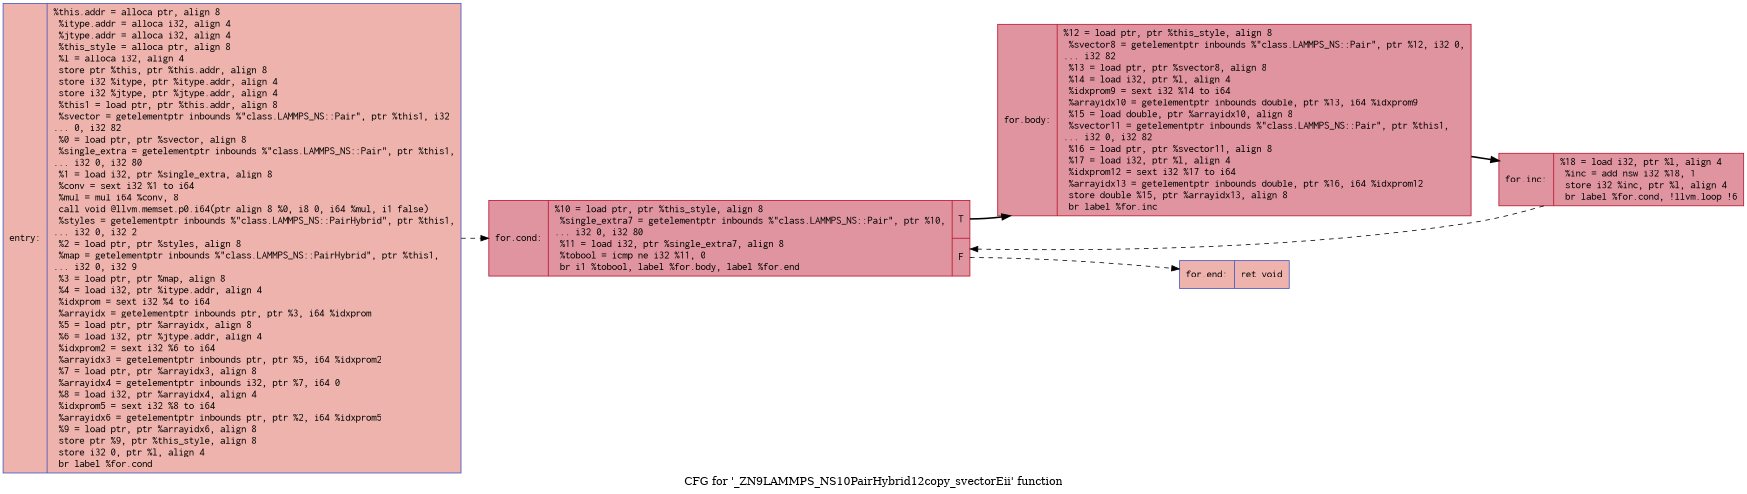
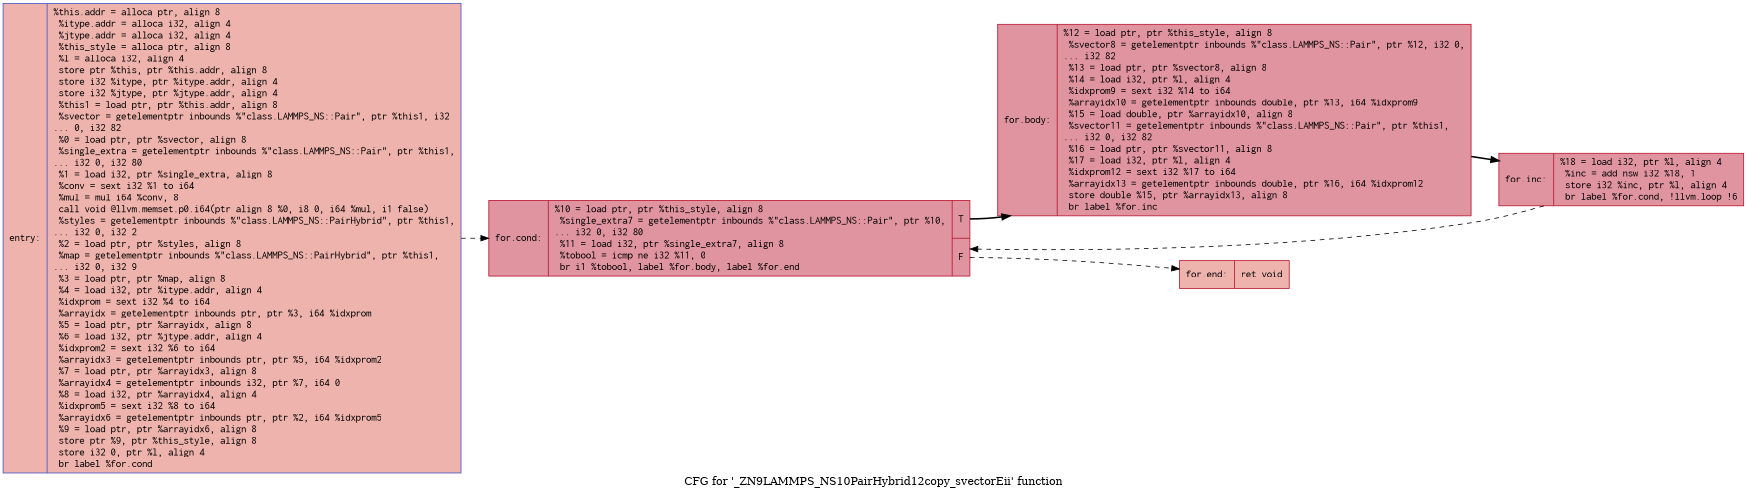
node "for.end:": color #3d50c3ff -> #b70d28ff
